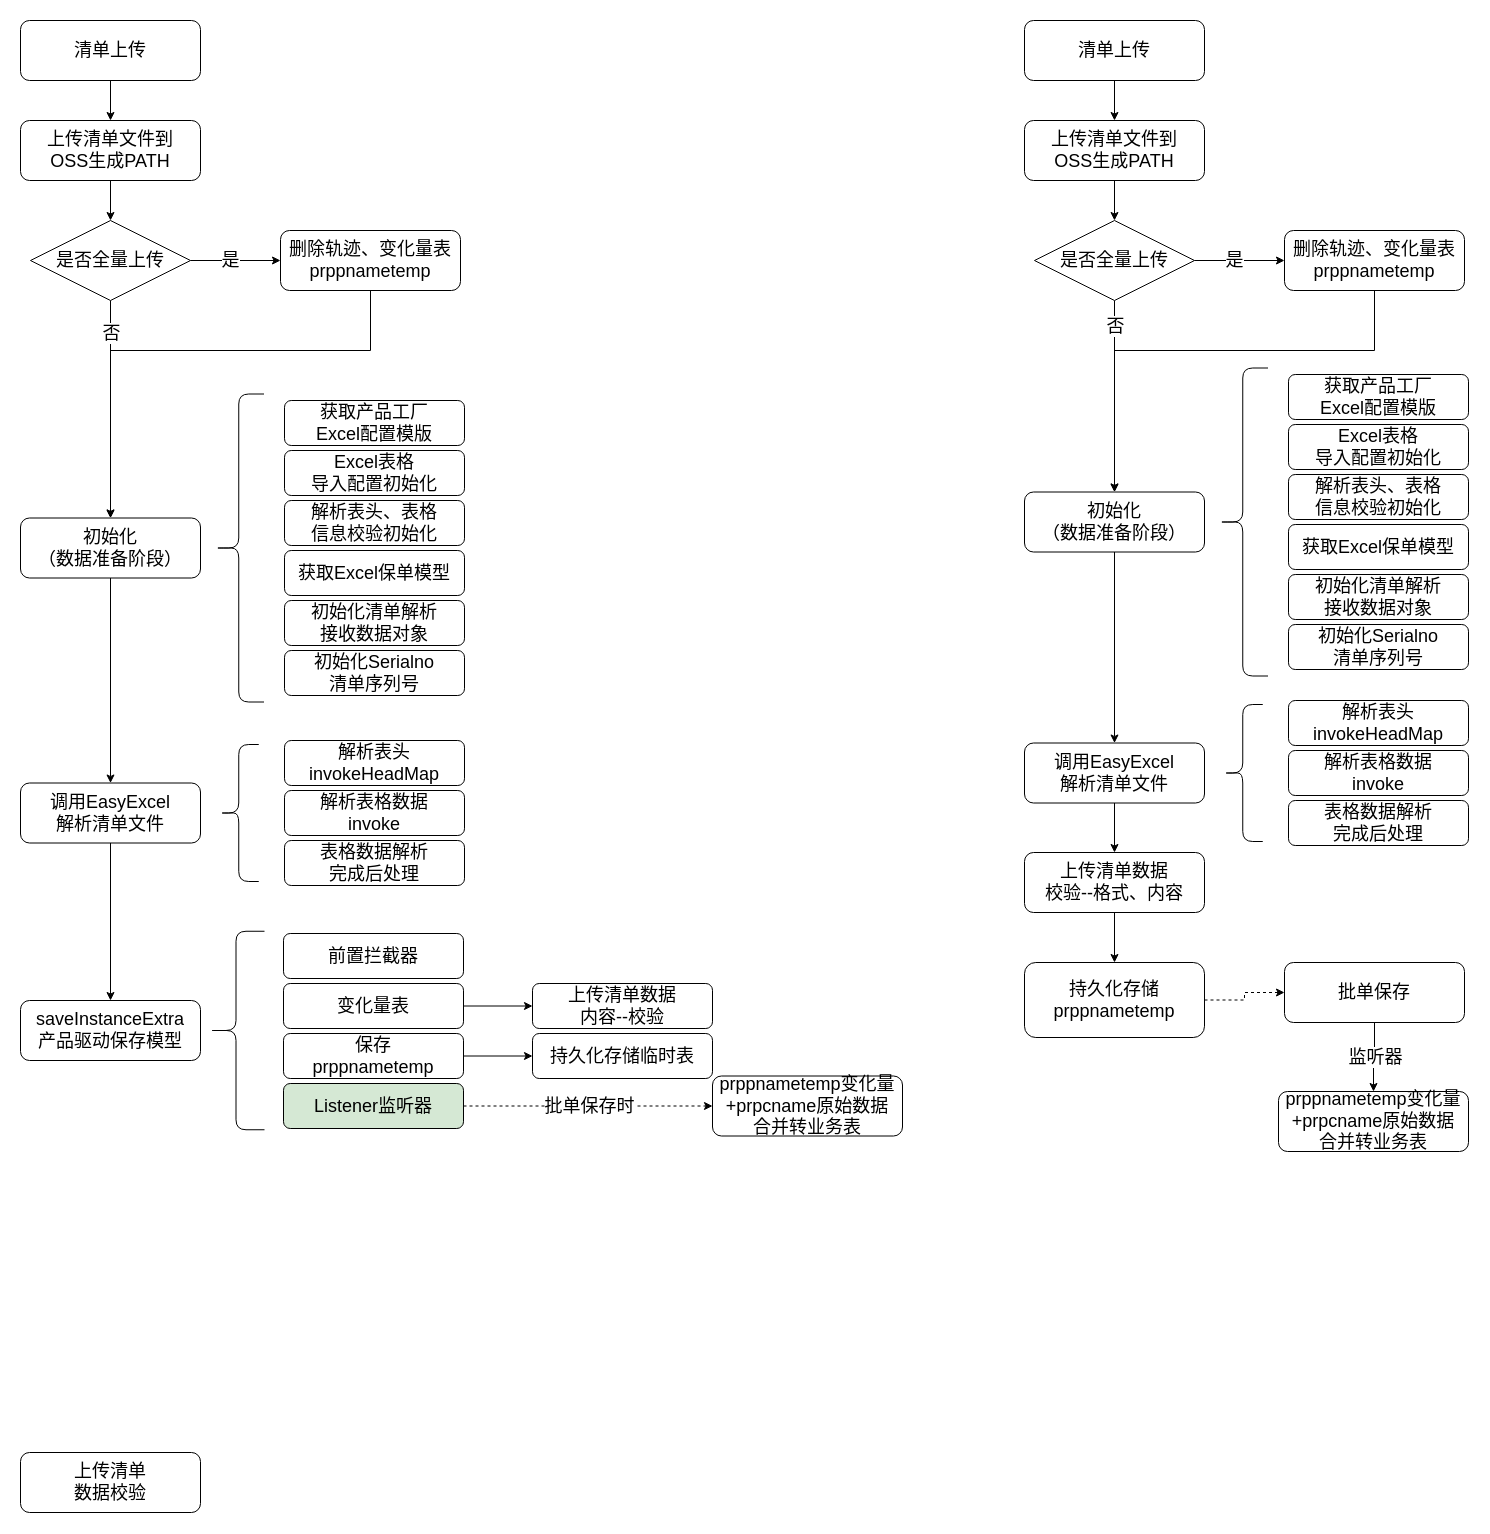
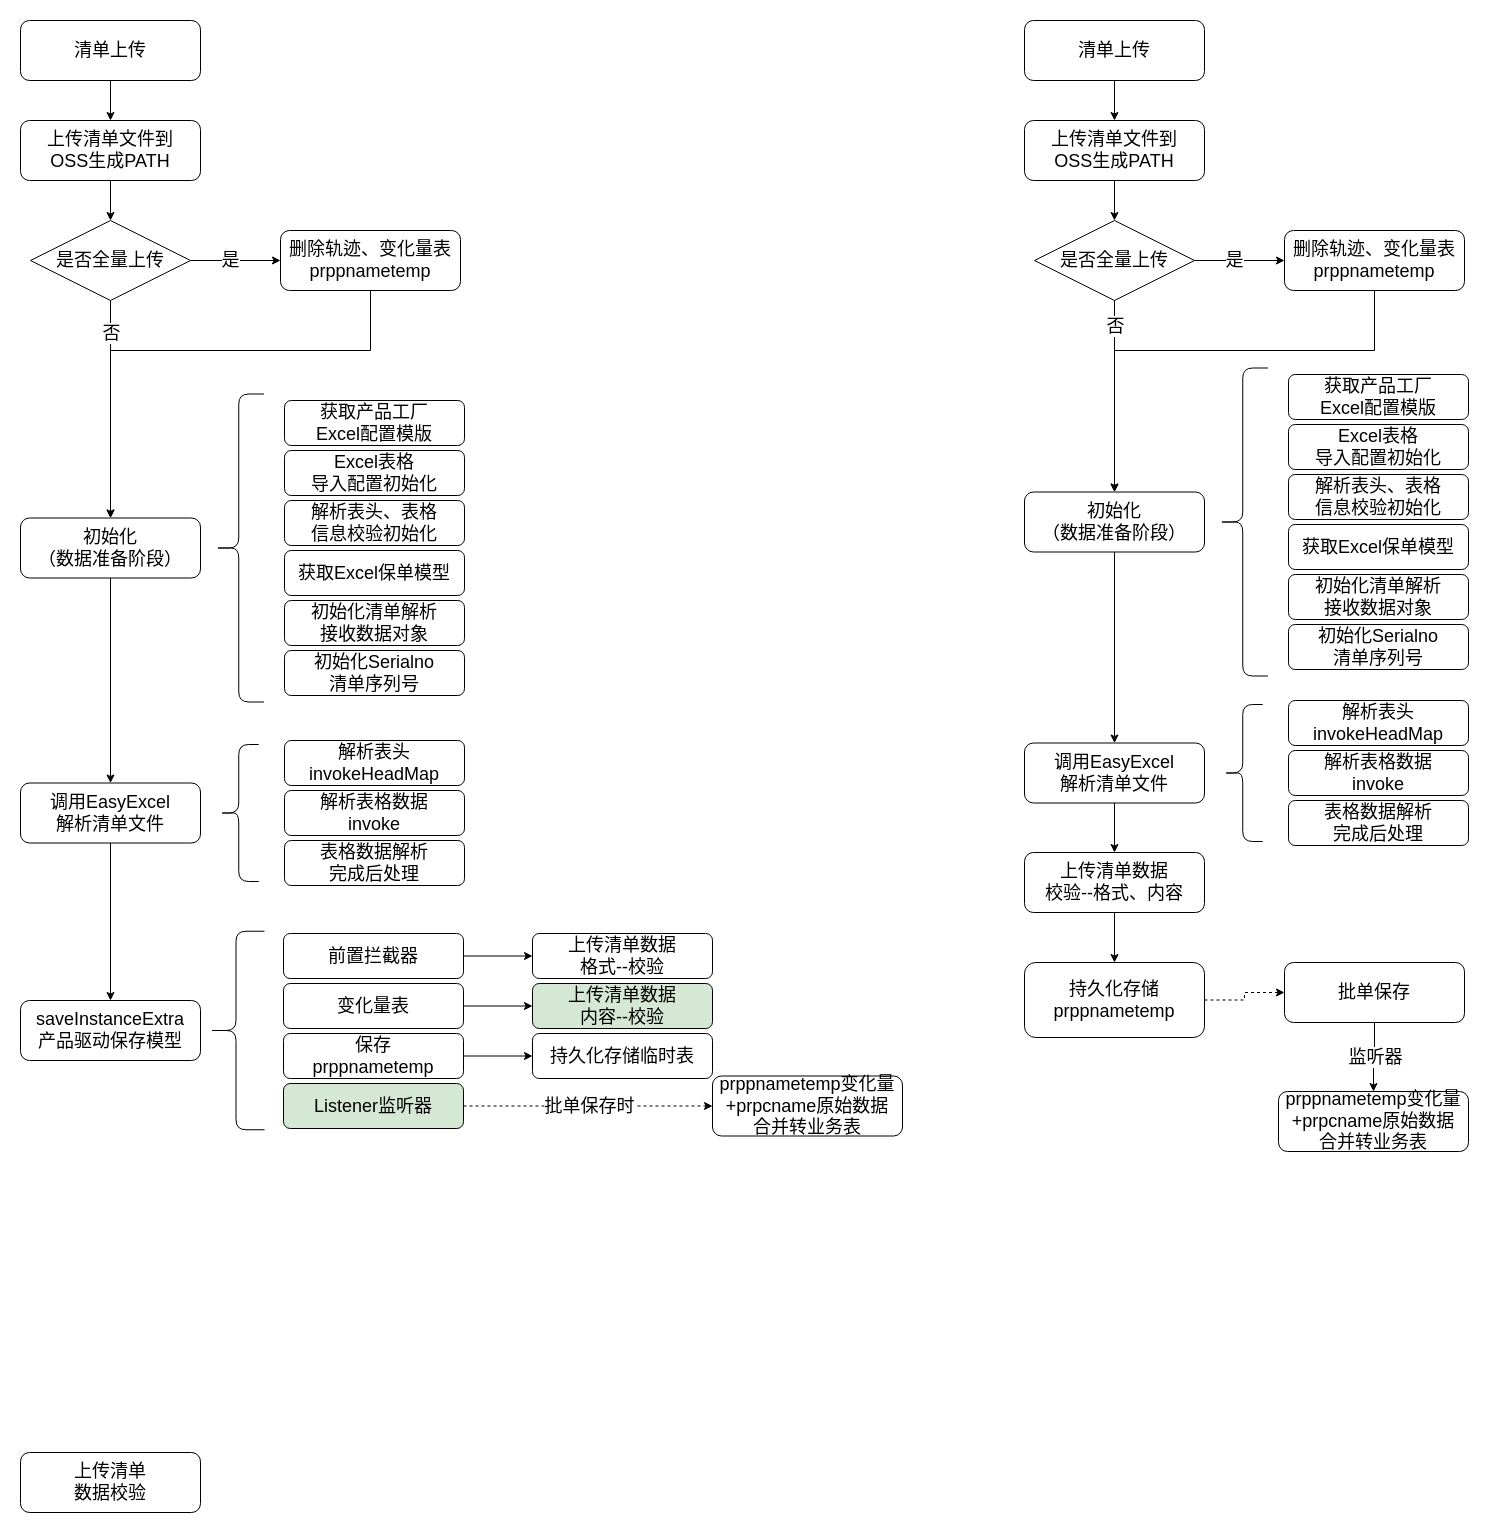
edge "前置拦截器" -> "上传清单数据 格式--校验": added
node "上传清单数据 格式--校验": added
node "上传清单数据 内容--校验": fillcolor #ffffff -> #d5e8d4
